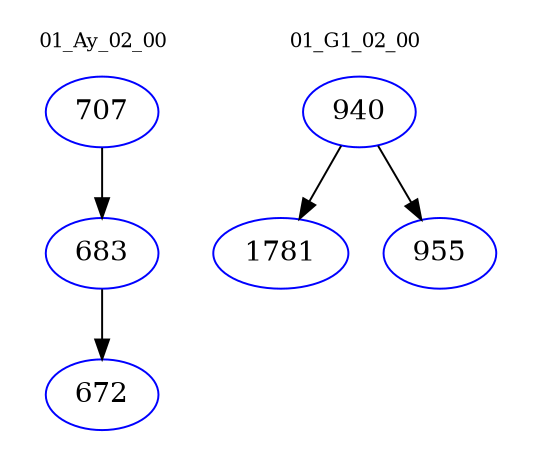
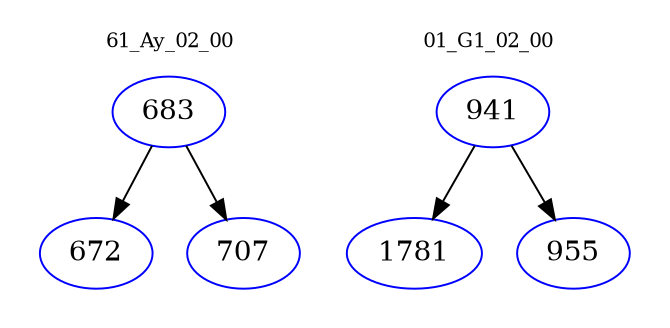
cluster "01_Ay_02_00": label "01_Ay_02_00" -> "61_Ay_02_00"
node "940": label "940" -> "941"
edge "707" -> "683": reversed
